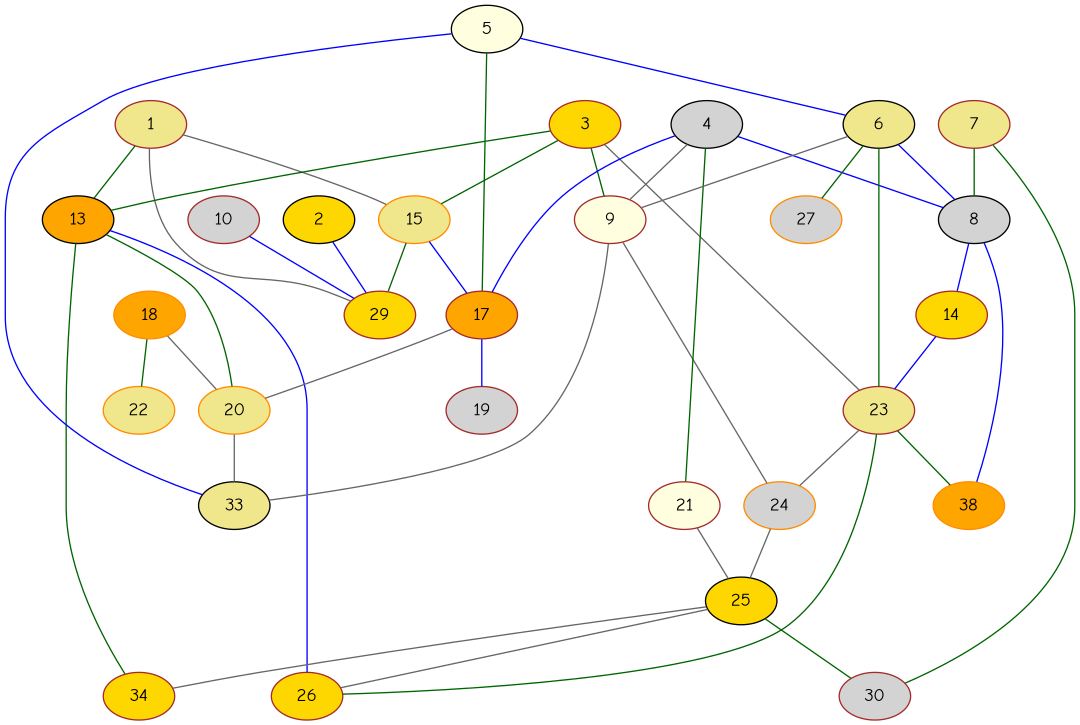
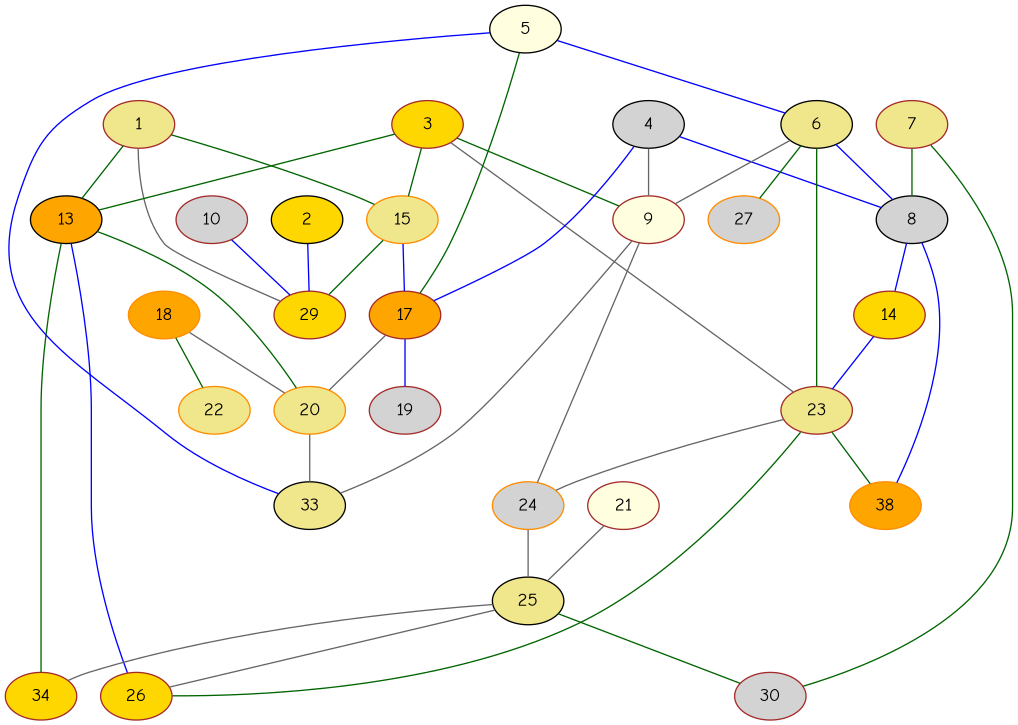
edge "1" -- "15": color gray40 -> darkgreen
edge "4" -- "21": removed
node "25": fillcolor gold -> khaki
